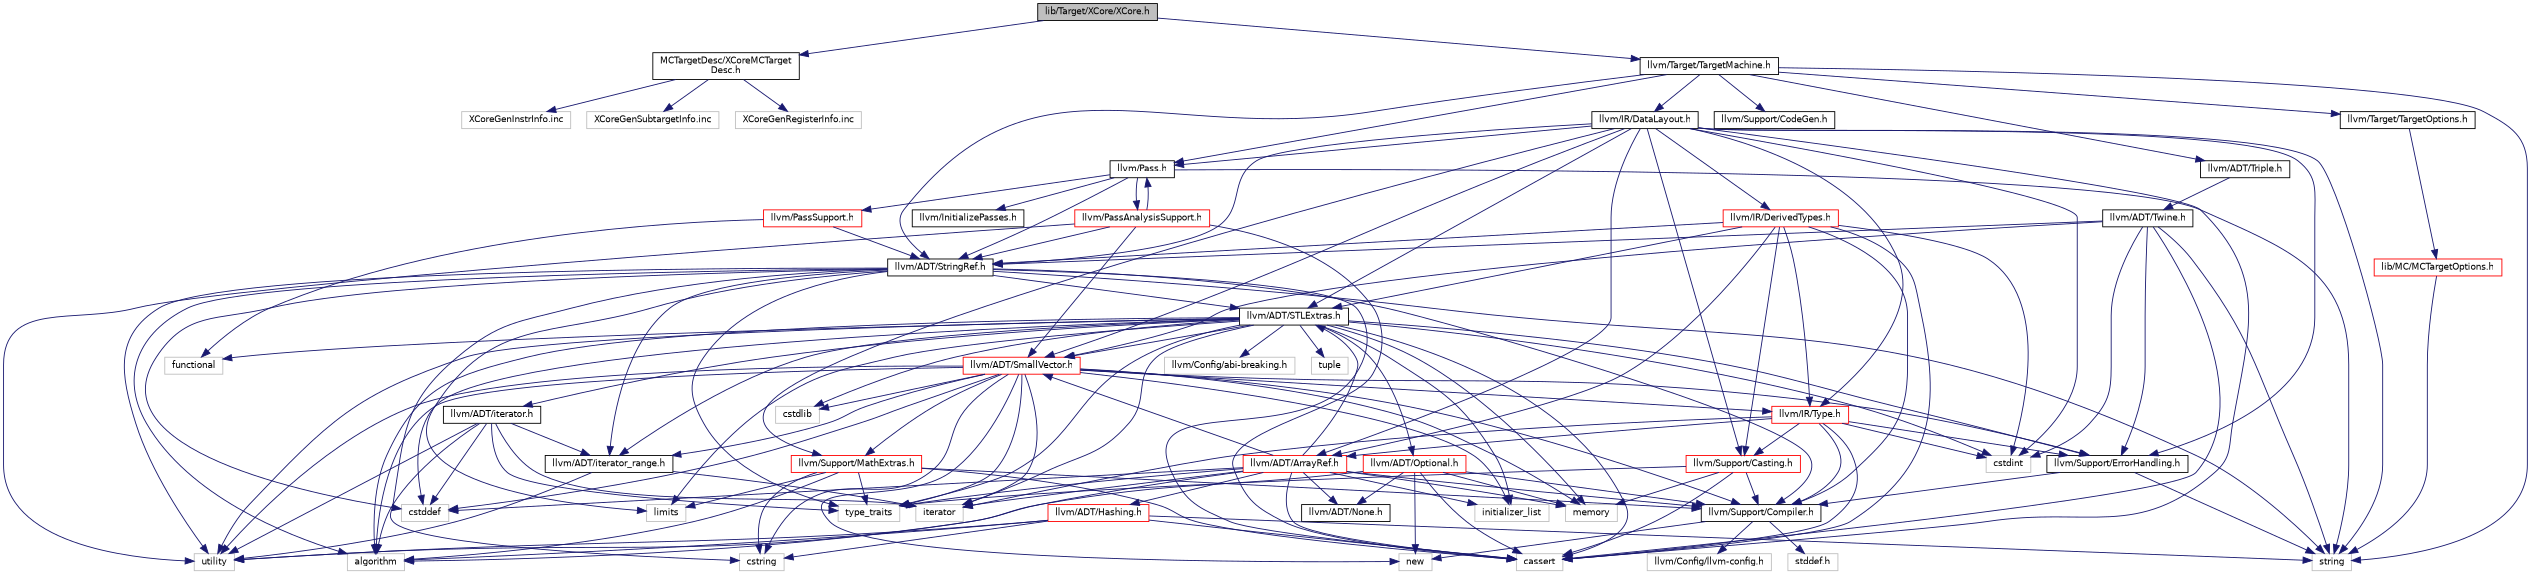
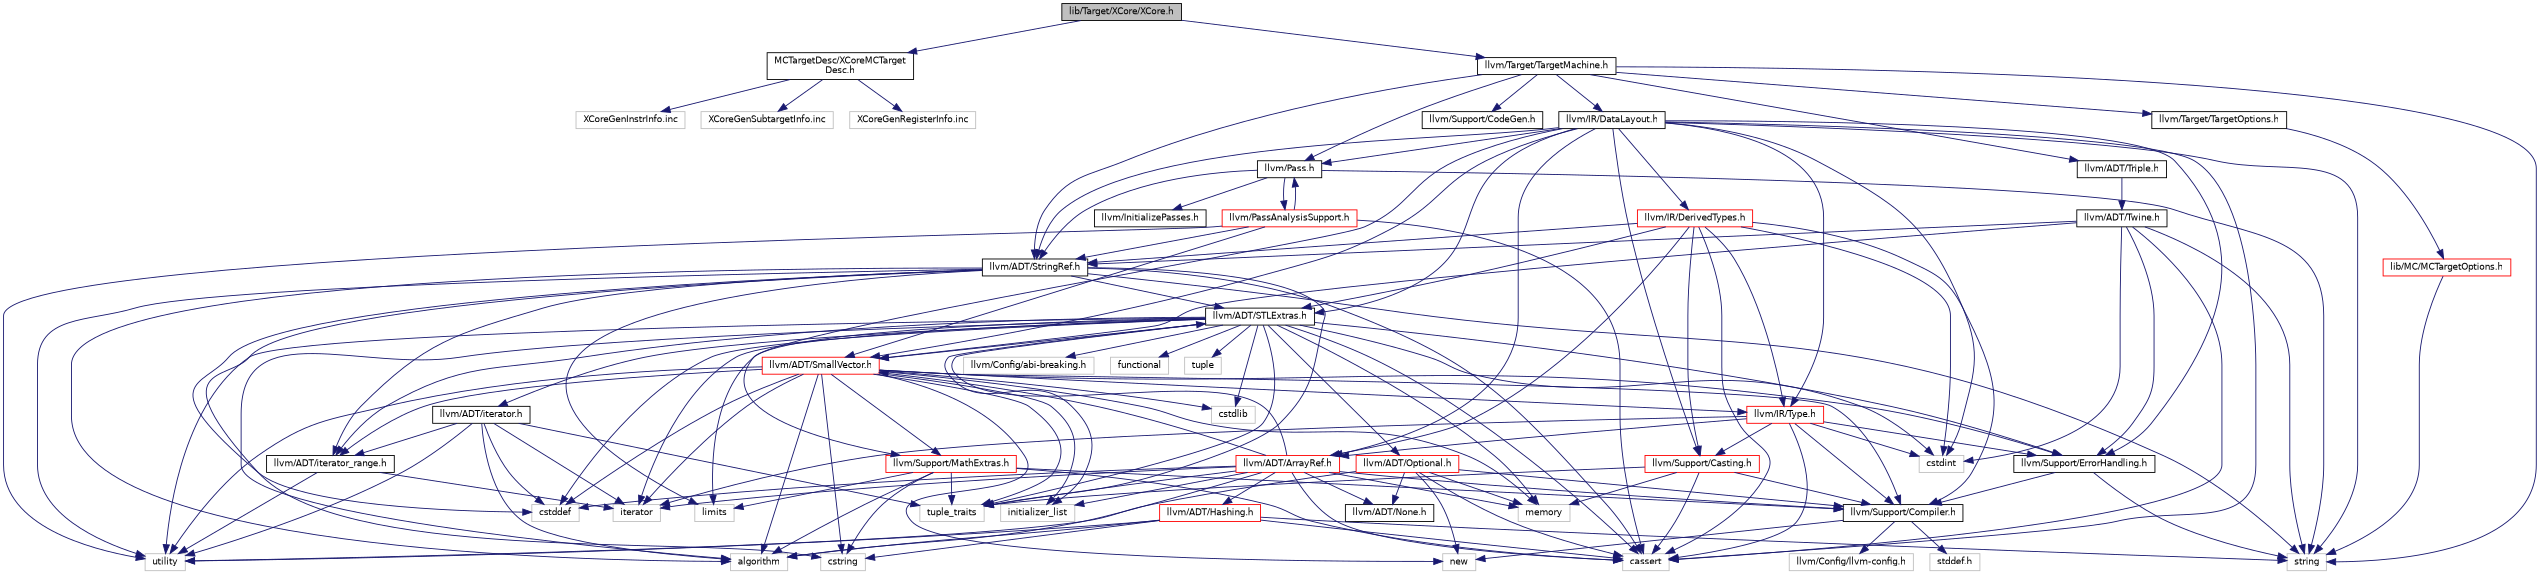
node "llvm/PassSupport.h": removed
edge "llvm/ADT/StringRef.h" -> "llvm/Support/Compiler.h": removed
node "type_traits": label "type_traits" -> "tuple_traits"
